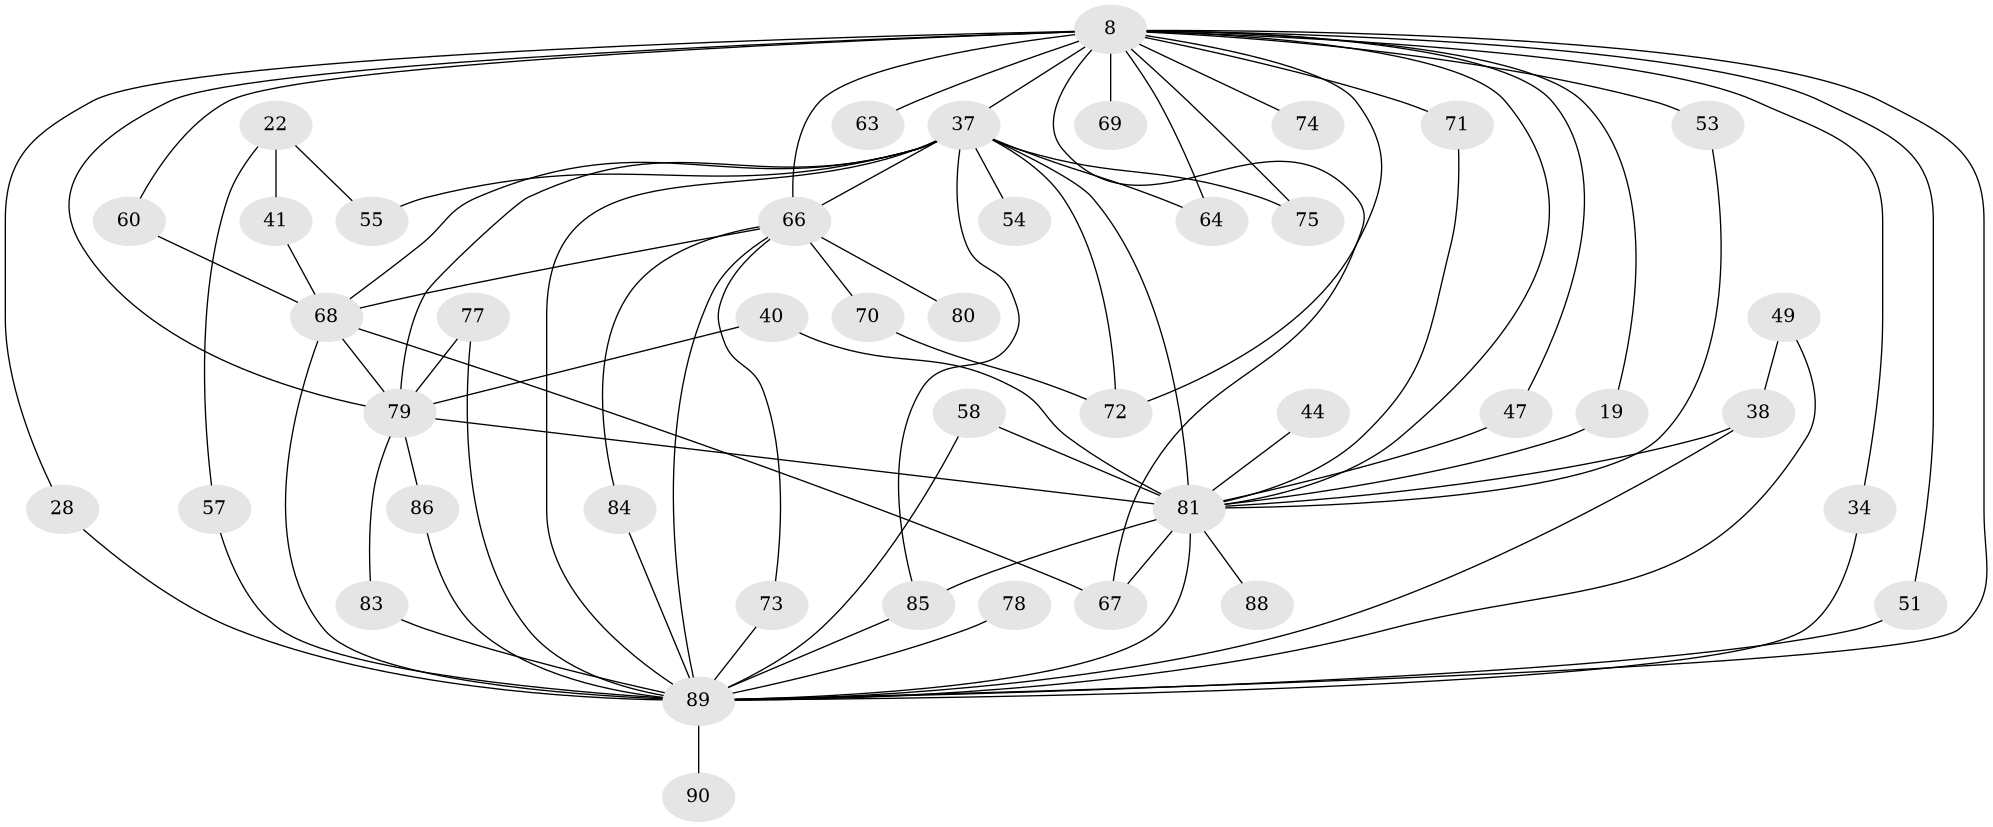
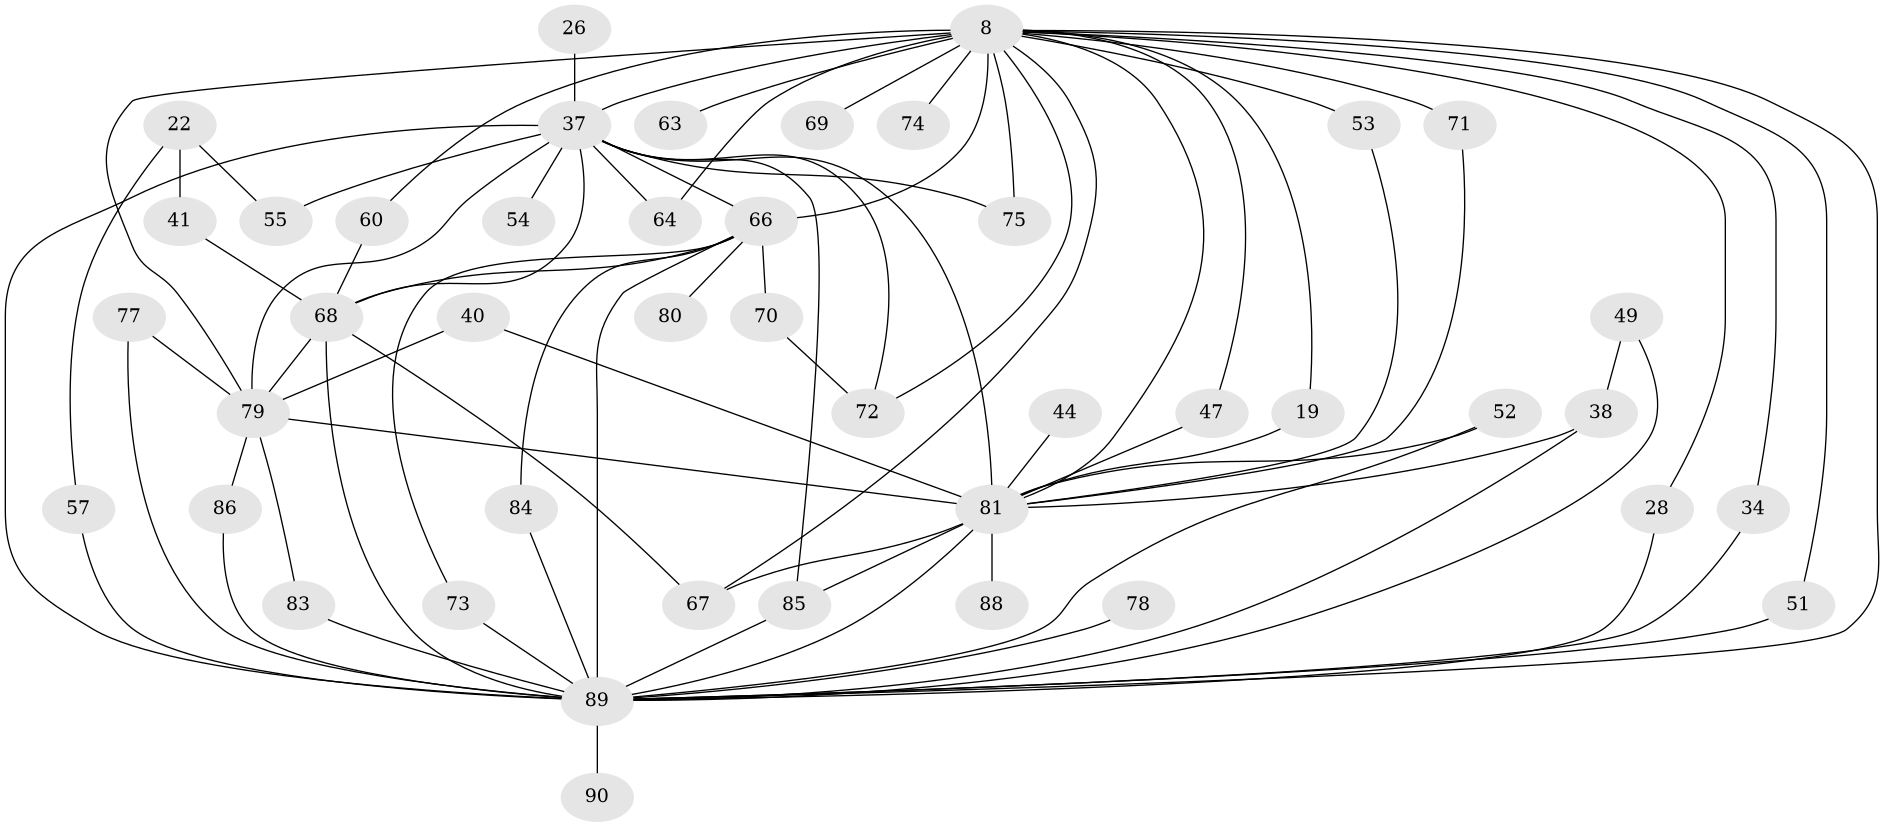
node "26": added
node "58": label "58" -> "52"
